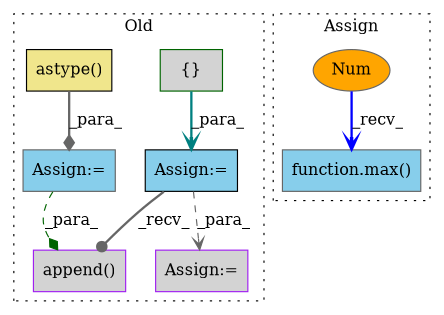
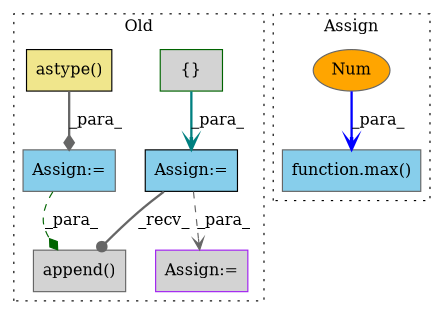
edge "Num" -> "function.max()": label "_recv_" -> "_para_"
node "append()": color purple -> gray40
